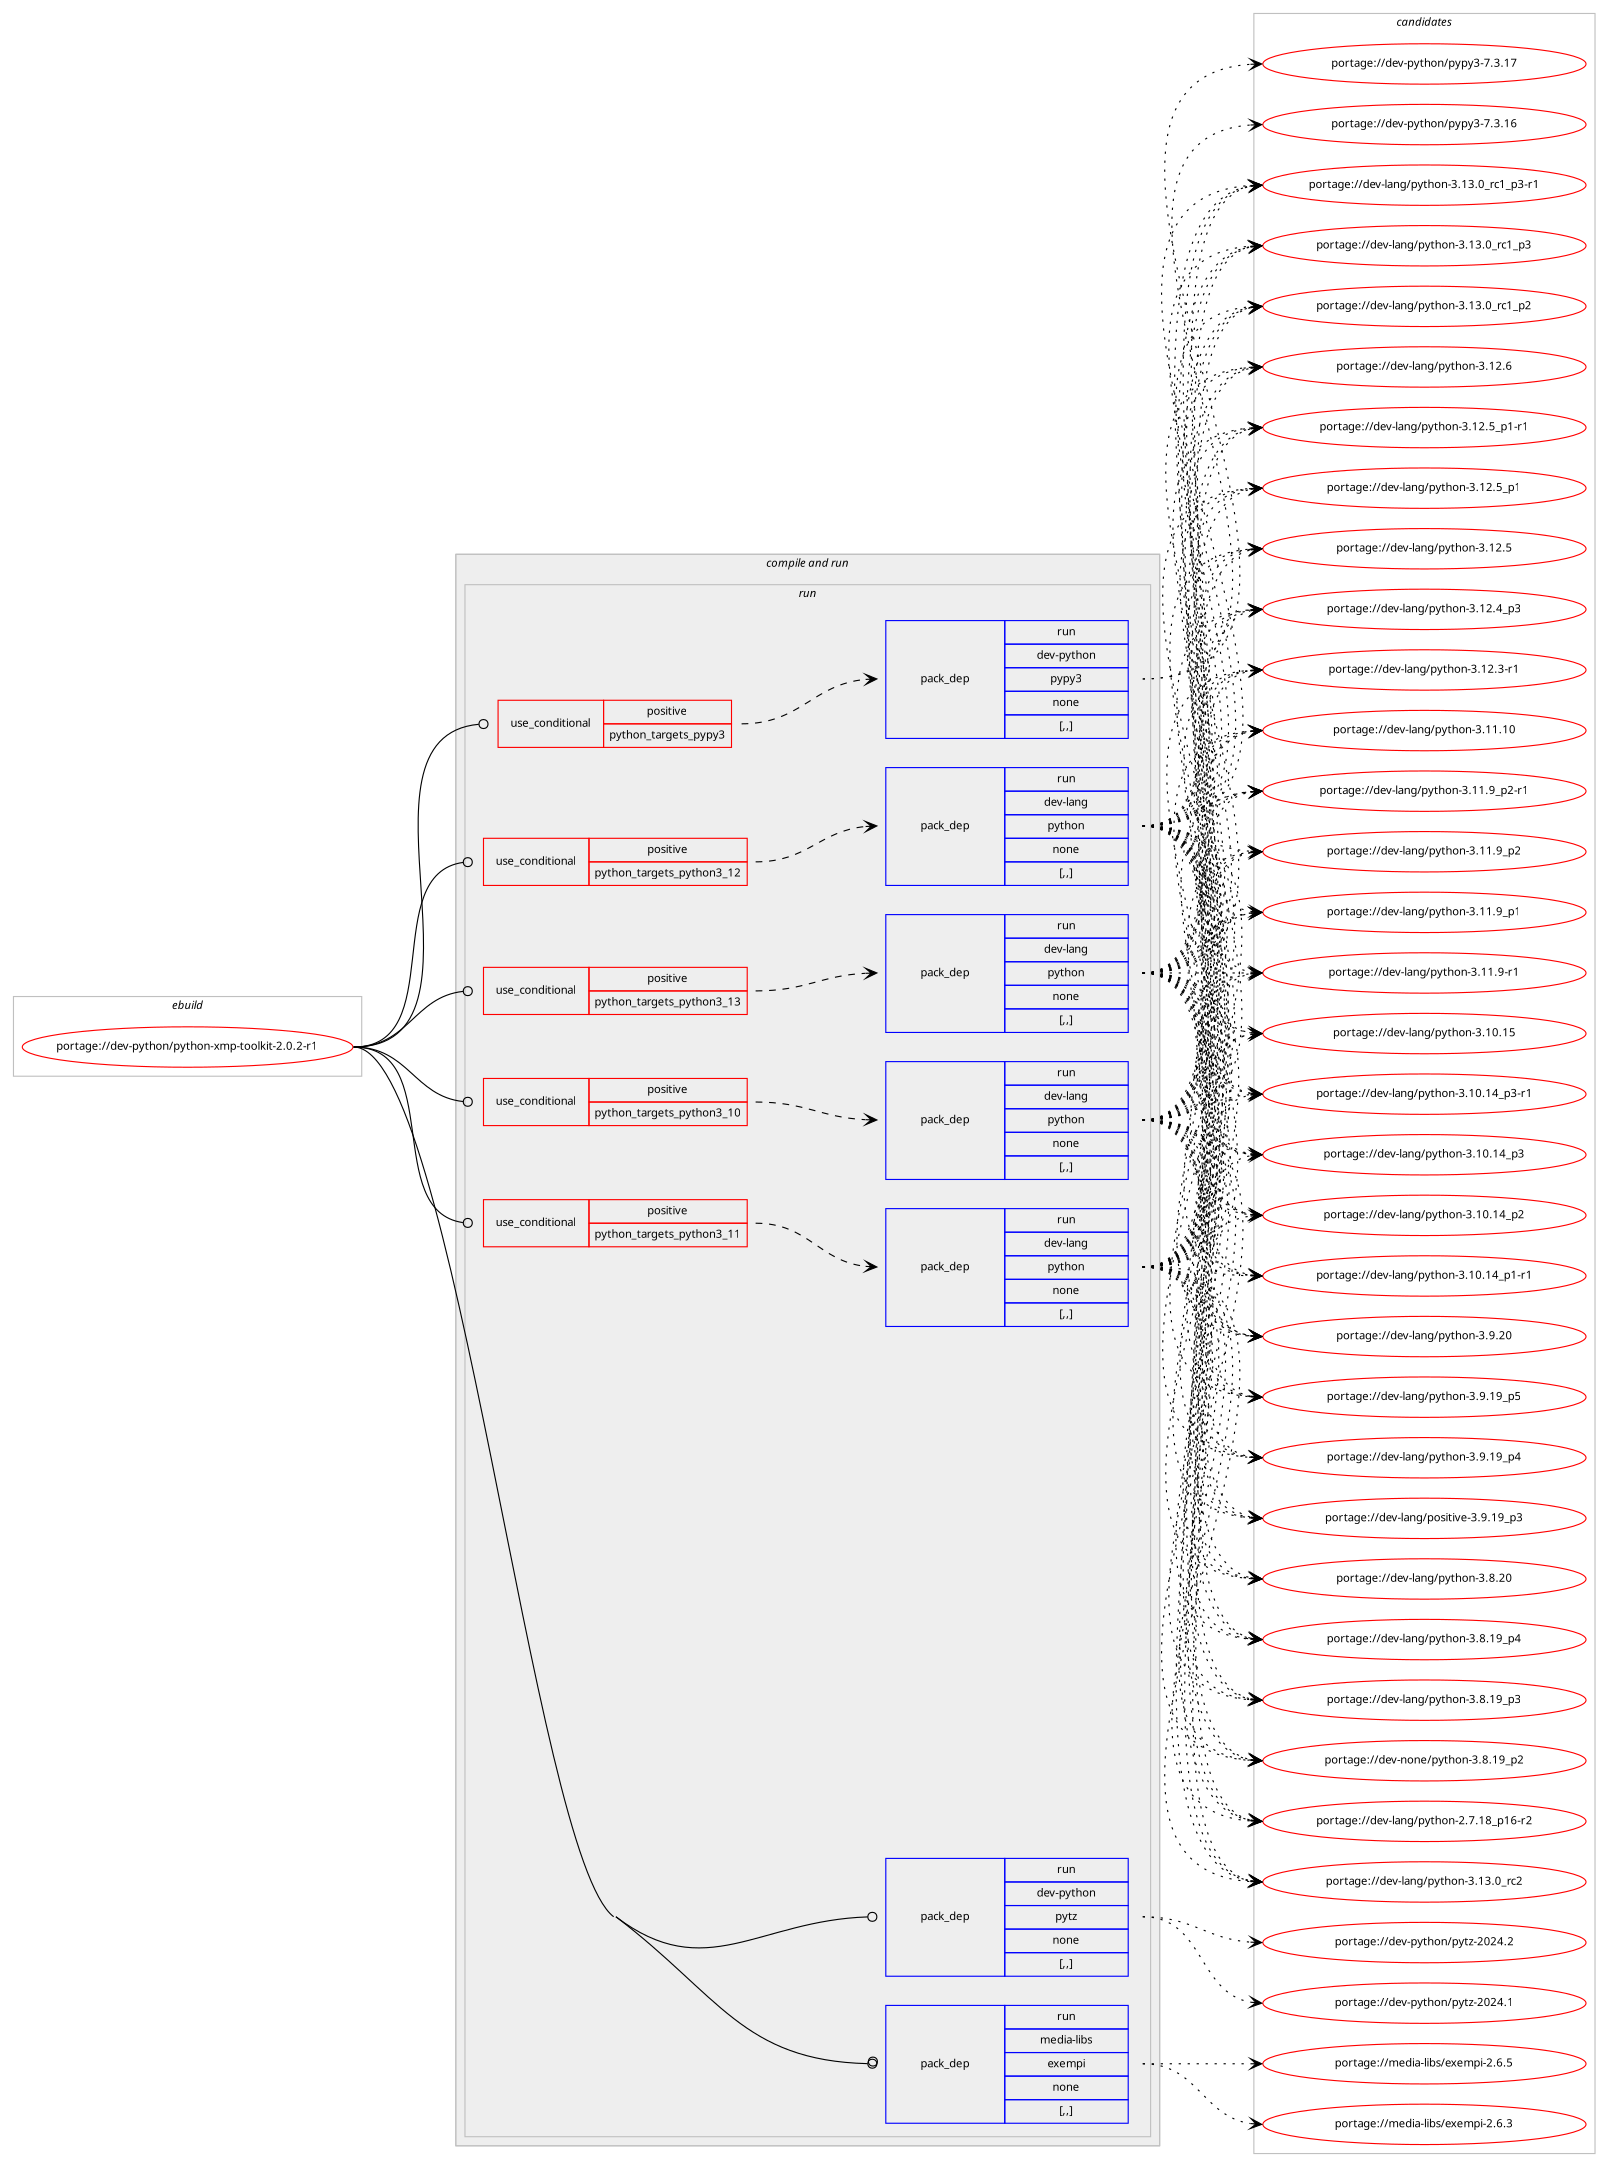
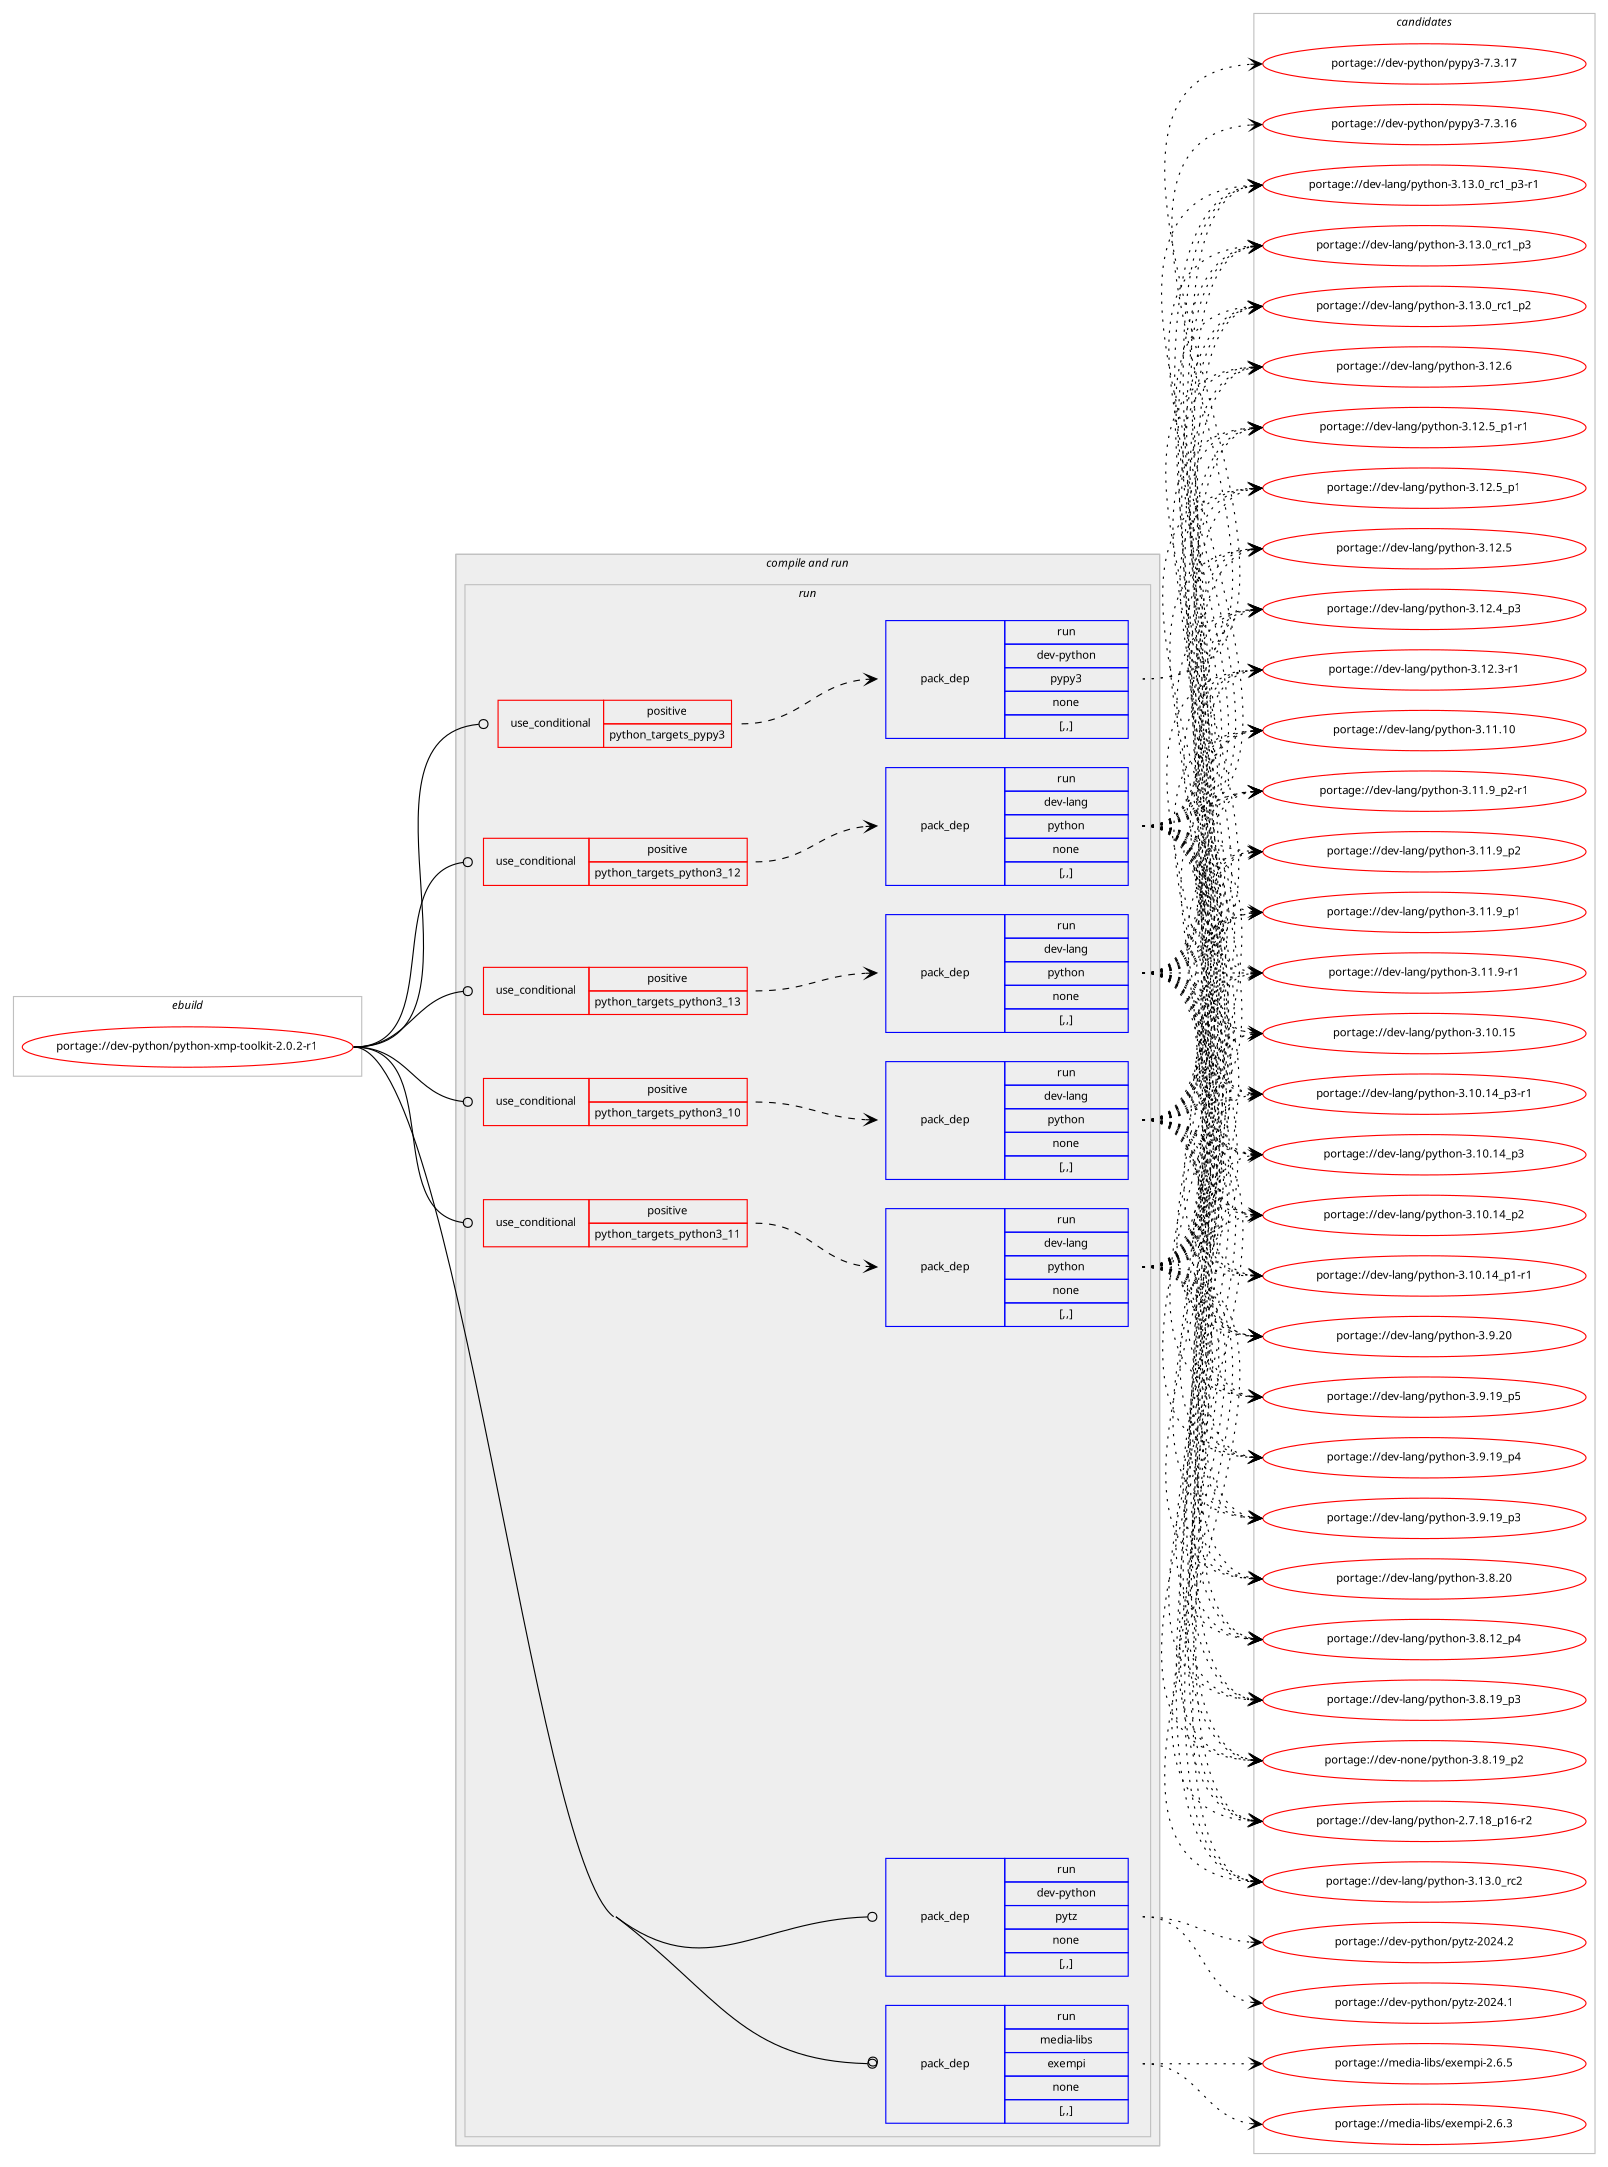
node "portage://dev-lang/positive-3.9.19_p3": label "portage://dev-lang/positive-3.9.19_p3" -> "portage://dev-lang/python-3.9.19_p3"
node "portage://dev-lang/python-3.8.19_p4": label "portage://dev-lang/python-3.8.19_p4" -> "portage://dev-lang/python-3.8.12_p4"
